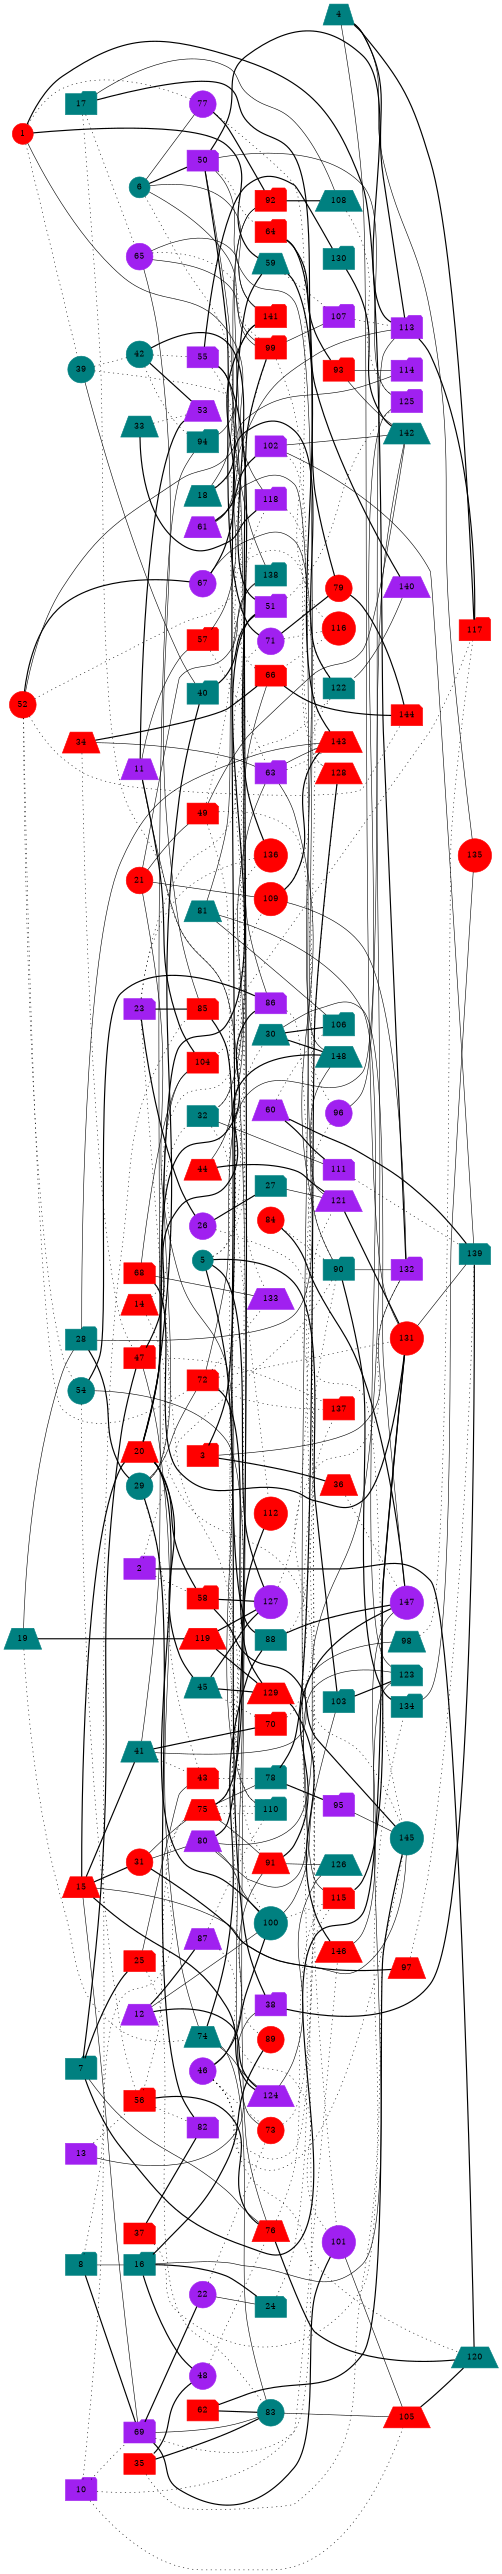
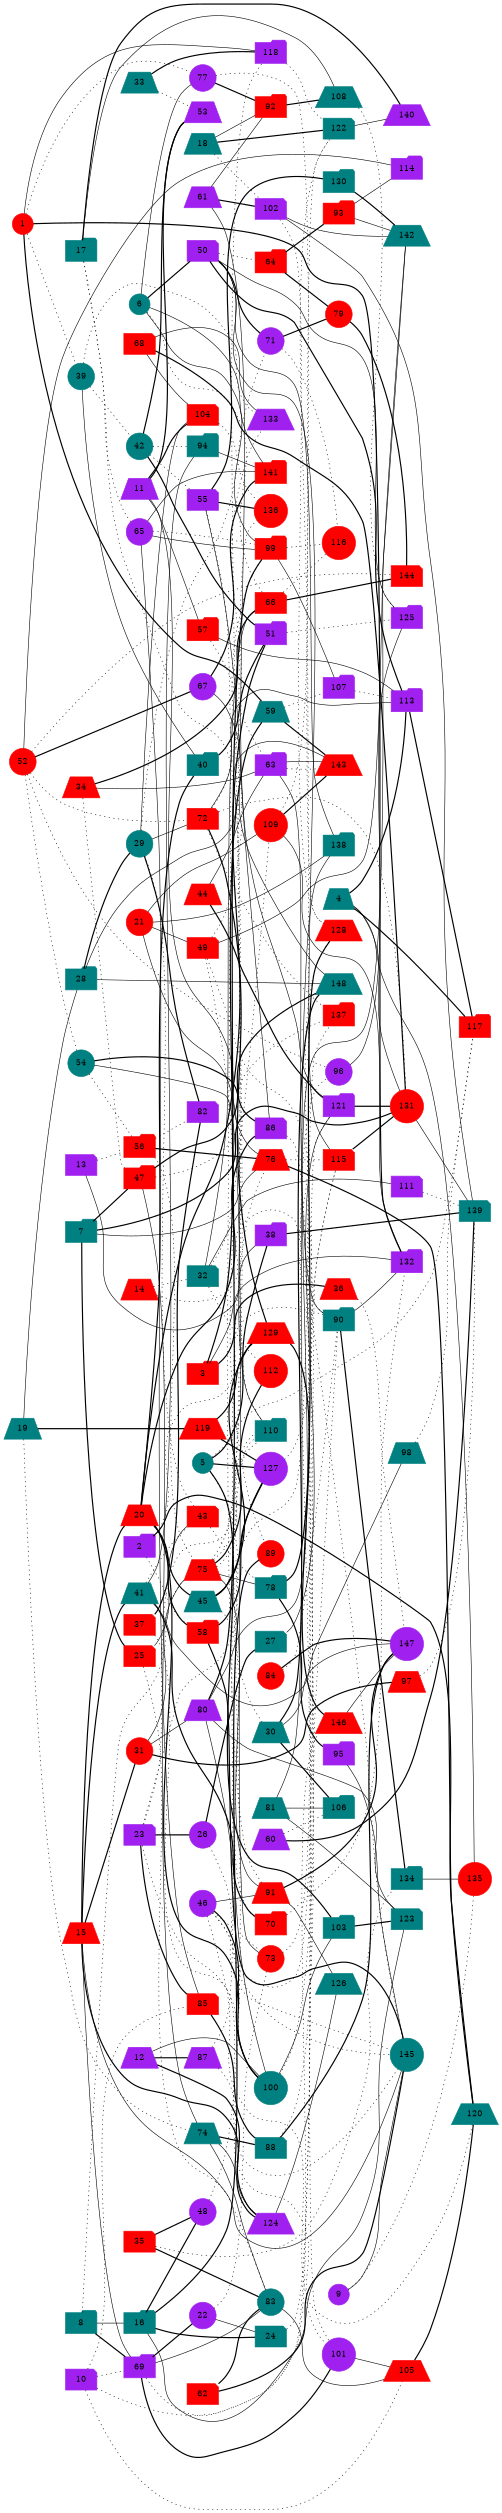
edge "60" -- "111": removed
node "121": shape trapezium -> folder
node "9": added
node "10": shape folder -> note
